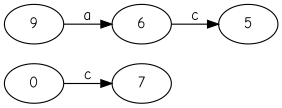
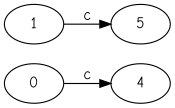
node "9": removed
node "6": label "6" -> "1"
node "7": label "7" -> "4"
